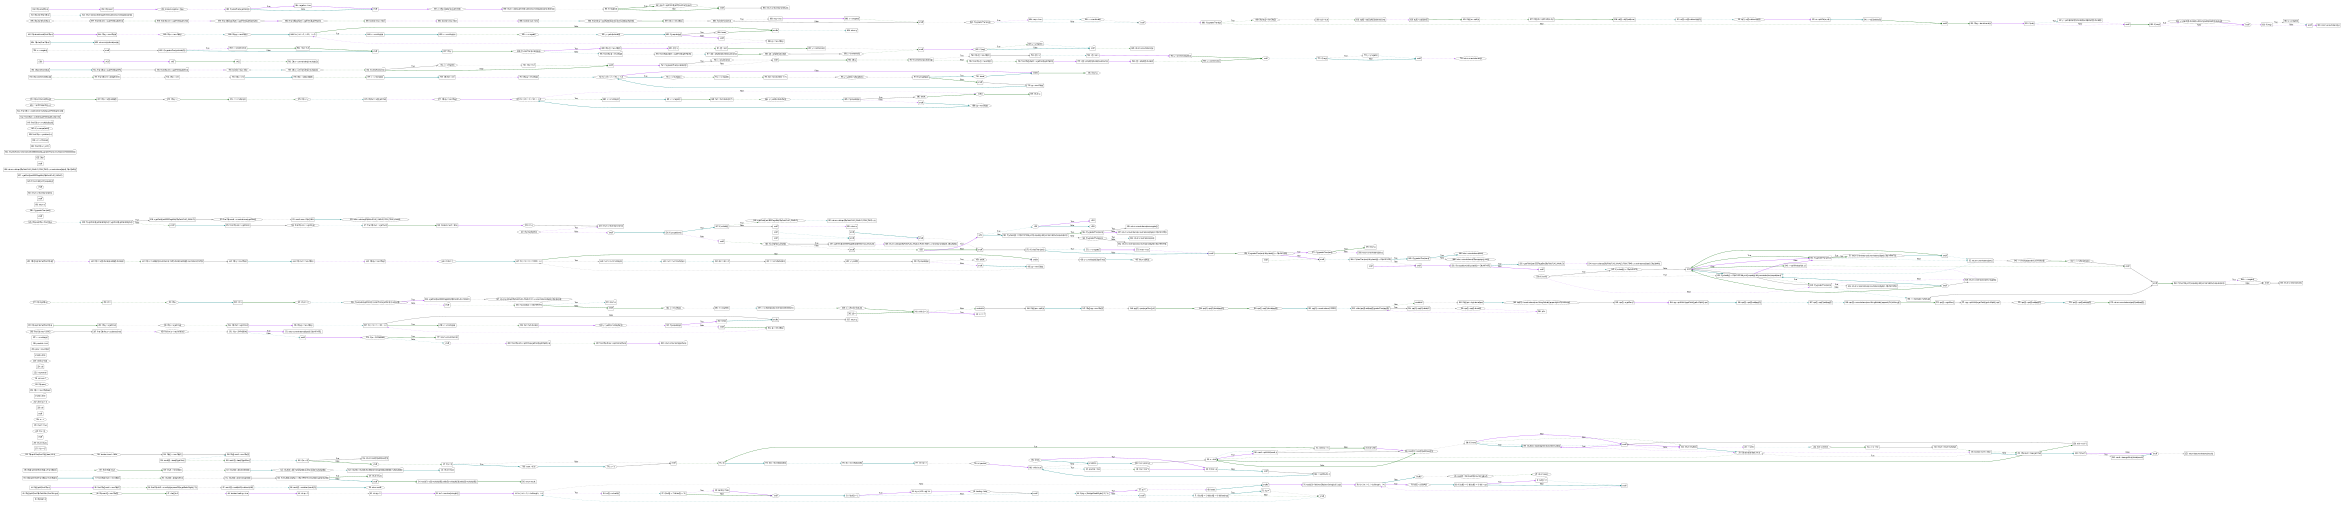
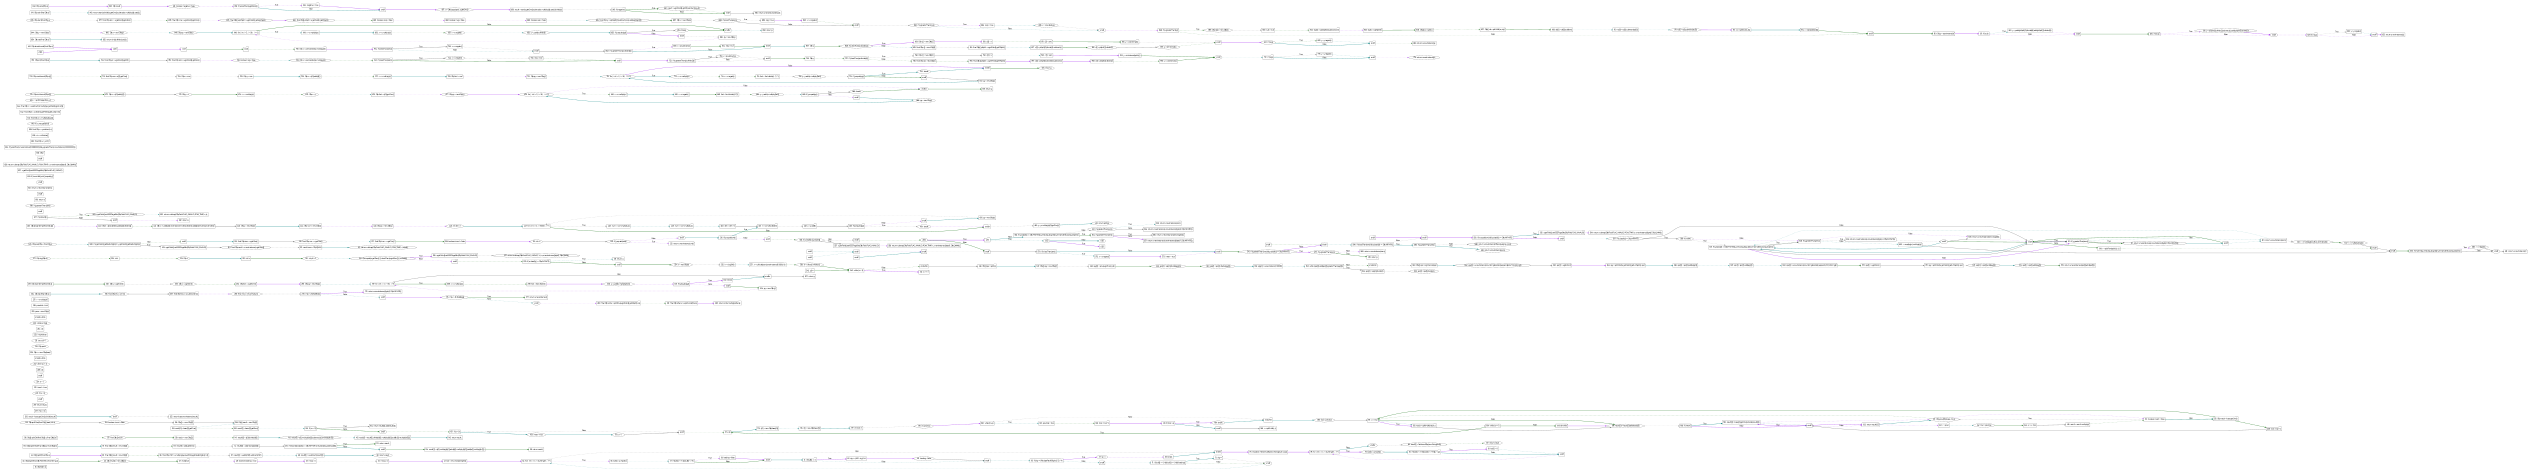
edge "953:  if (a.lessThan(a.getZero()))" -> "954:  negative = true": style bold -> dashed
edge "842:  Dfp atanInternal(final Dfp a)" -> "844:  Dfp y = new Dfp(a)": now "842:  Dfp atanInternal(final Dfp a)" -> "v400"
node "794:  if (x.lessThan(zero))": added
node "684:  y = y.add(x.divide(fact))": label "684:  y = y.add(x.divide(fact))" -> "684:  y = y.add(x.multiply(fact))"
edge "519:  int ui" -> "523:  return x.newInstance(one);": now "519:  int ui" -> "522:  if (y.equals(zero))"
edge "526:  if (y.equals(one))" -> "527:  if (x.isNaN())": now "526:  if (y.equals(one))" -> "451:  t = num.divide(den)"
edge "599:  if (invert)" -> "597:  if (x.classify() == Dfp.INFINITE)": reversed
node "264:  Dfp exp(final Dfp a)": added
node "356:  p2++": removed
edge "198:  if (invert)" -> "202:  return result[0];": removed, label "False"
node "249:  if (invert)": removed
edge "184:  break;" -> "183:  if (trial > a)": reversed
edge "186:  r = splitMult(r, r)" -> "180:  while (true)": removed
